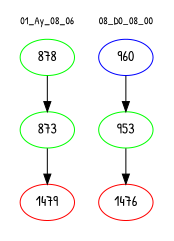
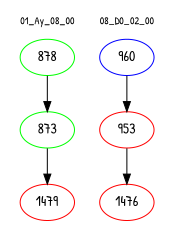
cluster "01_Ay_08_06": label "01_Ay_08_06" -> "01_Ay_08_00"
cluster "08_D0_08_00": label "08_D0_08_00" -> "08_D0_02_00"
node "953": color green -> red
